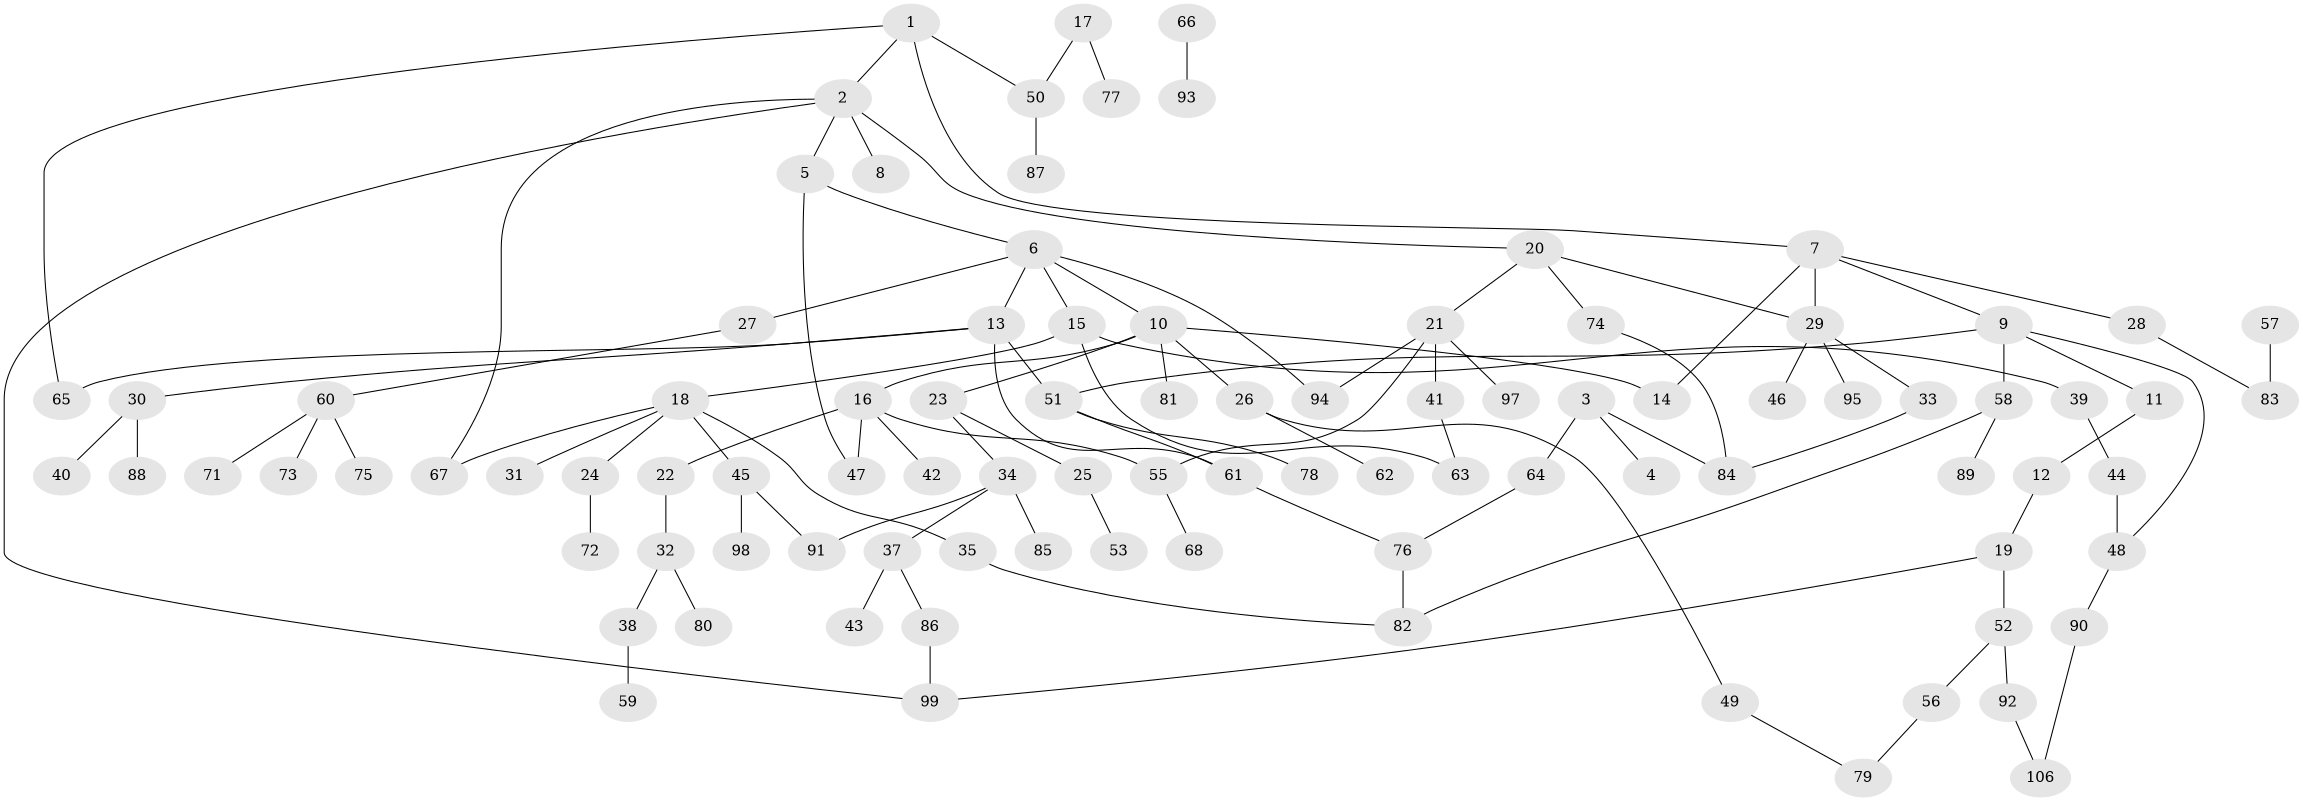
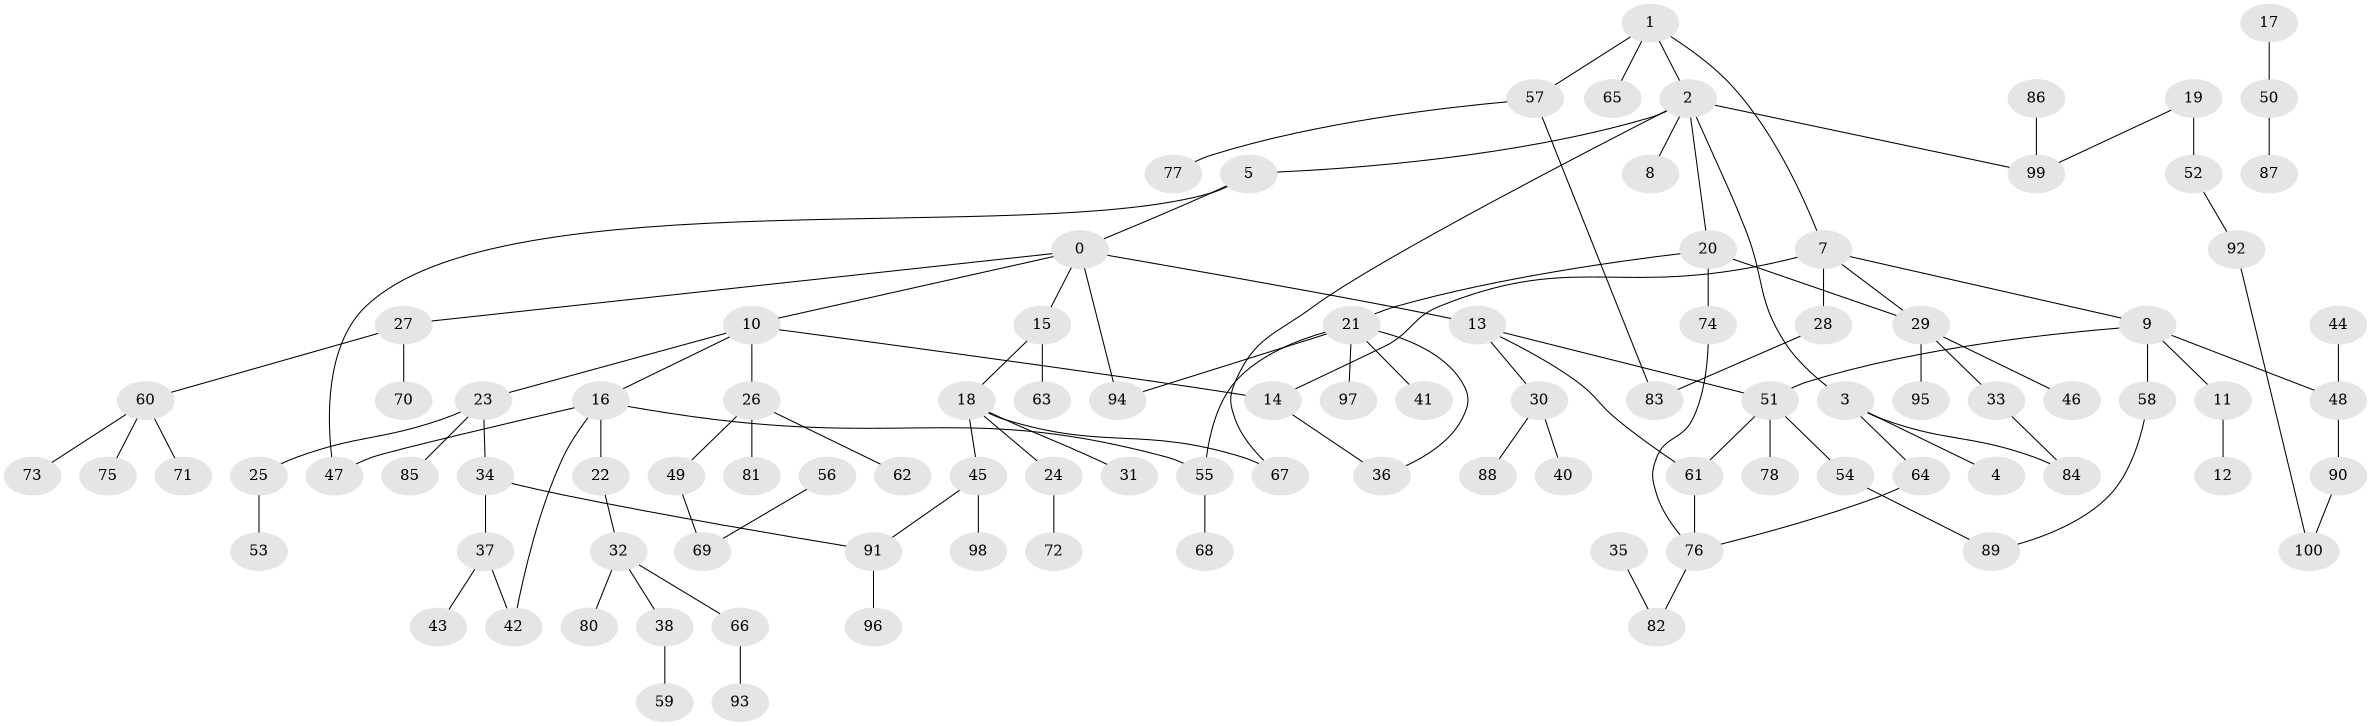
edge "1" -- "50": now "1" -- "57"
edge "17" -- "77": now "57" -- "77"
node "6": label "6" -> "0"
edge "2" -- "3": added
edge "13" -- "65": removed
edge "10" -- "81": now "26" -- "81"
edge "74" -- "84": now "74" -- "76"
node "70": added
node "39": removed
edge "41" -- "63": removed
node "36": added
node "54": added
edge "18" -- "35": removed
edge "34" -- "85": now "23" -- "85"
edge "12" -- "19": removed
edge "58" -- "82": removed
edge "32" -- "66": added
edge "37" -- "86": now "37" -- "42"
node "96": added
edge "52" -- "56": removed
node "79": label "79" -> "69"
node "106": label "106" -> "100"
